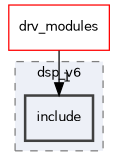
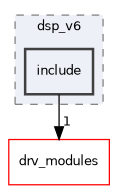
edge "drv_modules" -> "include": reversed
